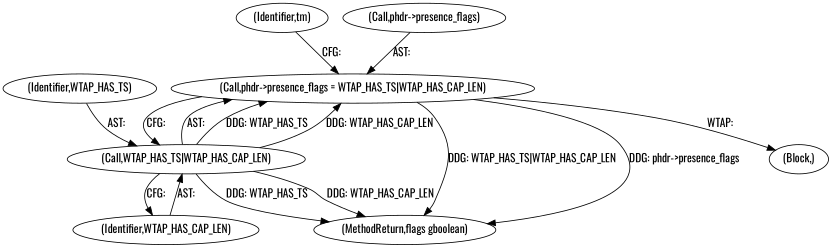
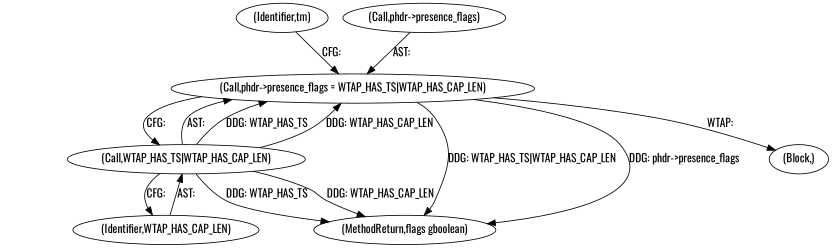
node "(Identifier,WTAP_HAS_TS)": removed
